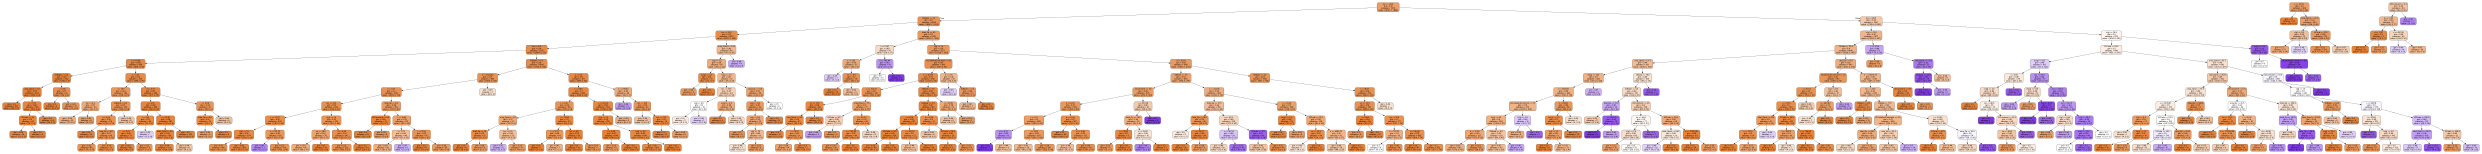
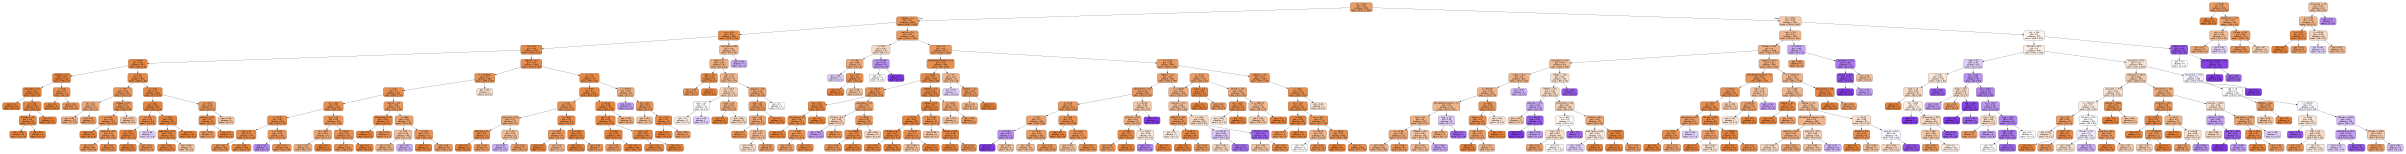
edge "v <= 244.56 gini = 0.38 samples = 309 value = [230, 0, 79]" -> "i <= 31.05 gini = 0.31 samples = 159 value = [128, 0, 31]": reversed
node "uniq_Op <= 22.5 gini = 0.24 samples = 84 value = [72, 0, 12]": fillcolor #ffffff -> #e9965a
